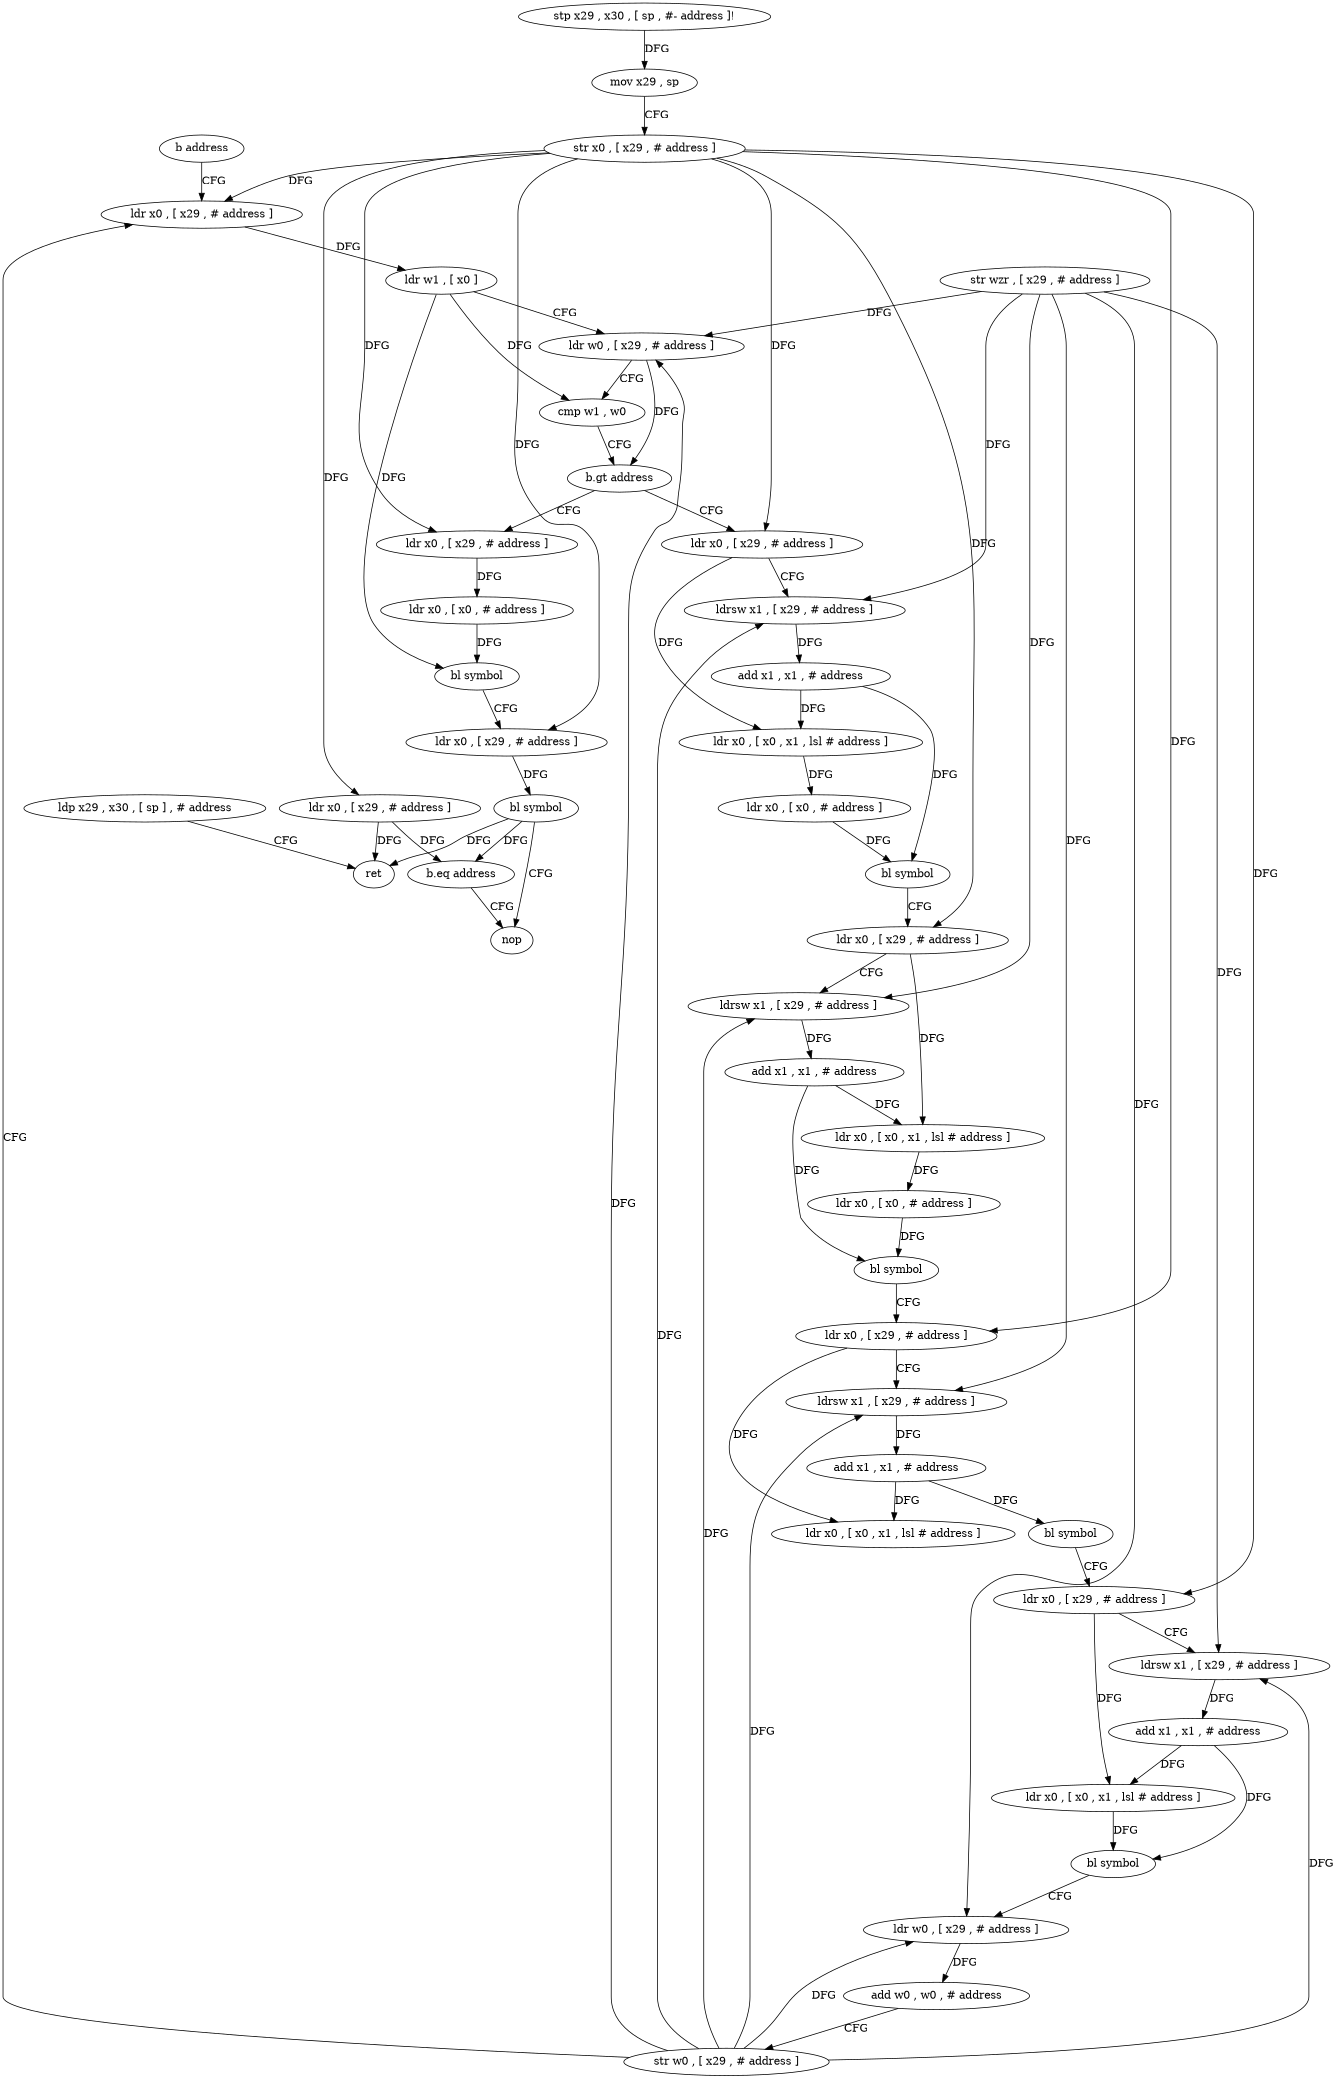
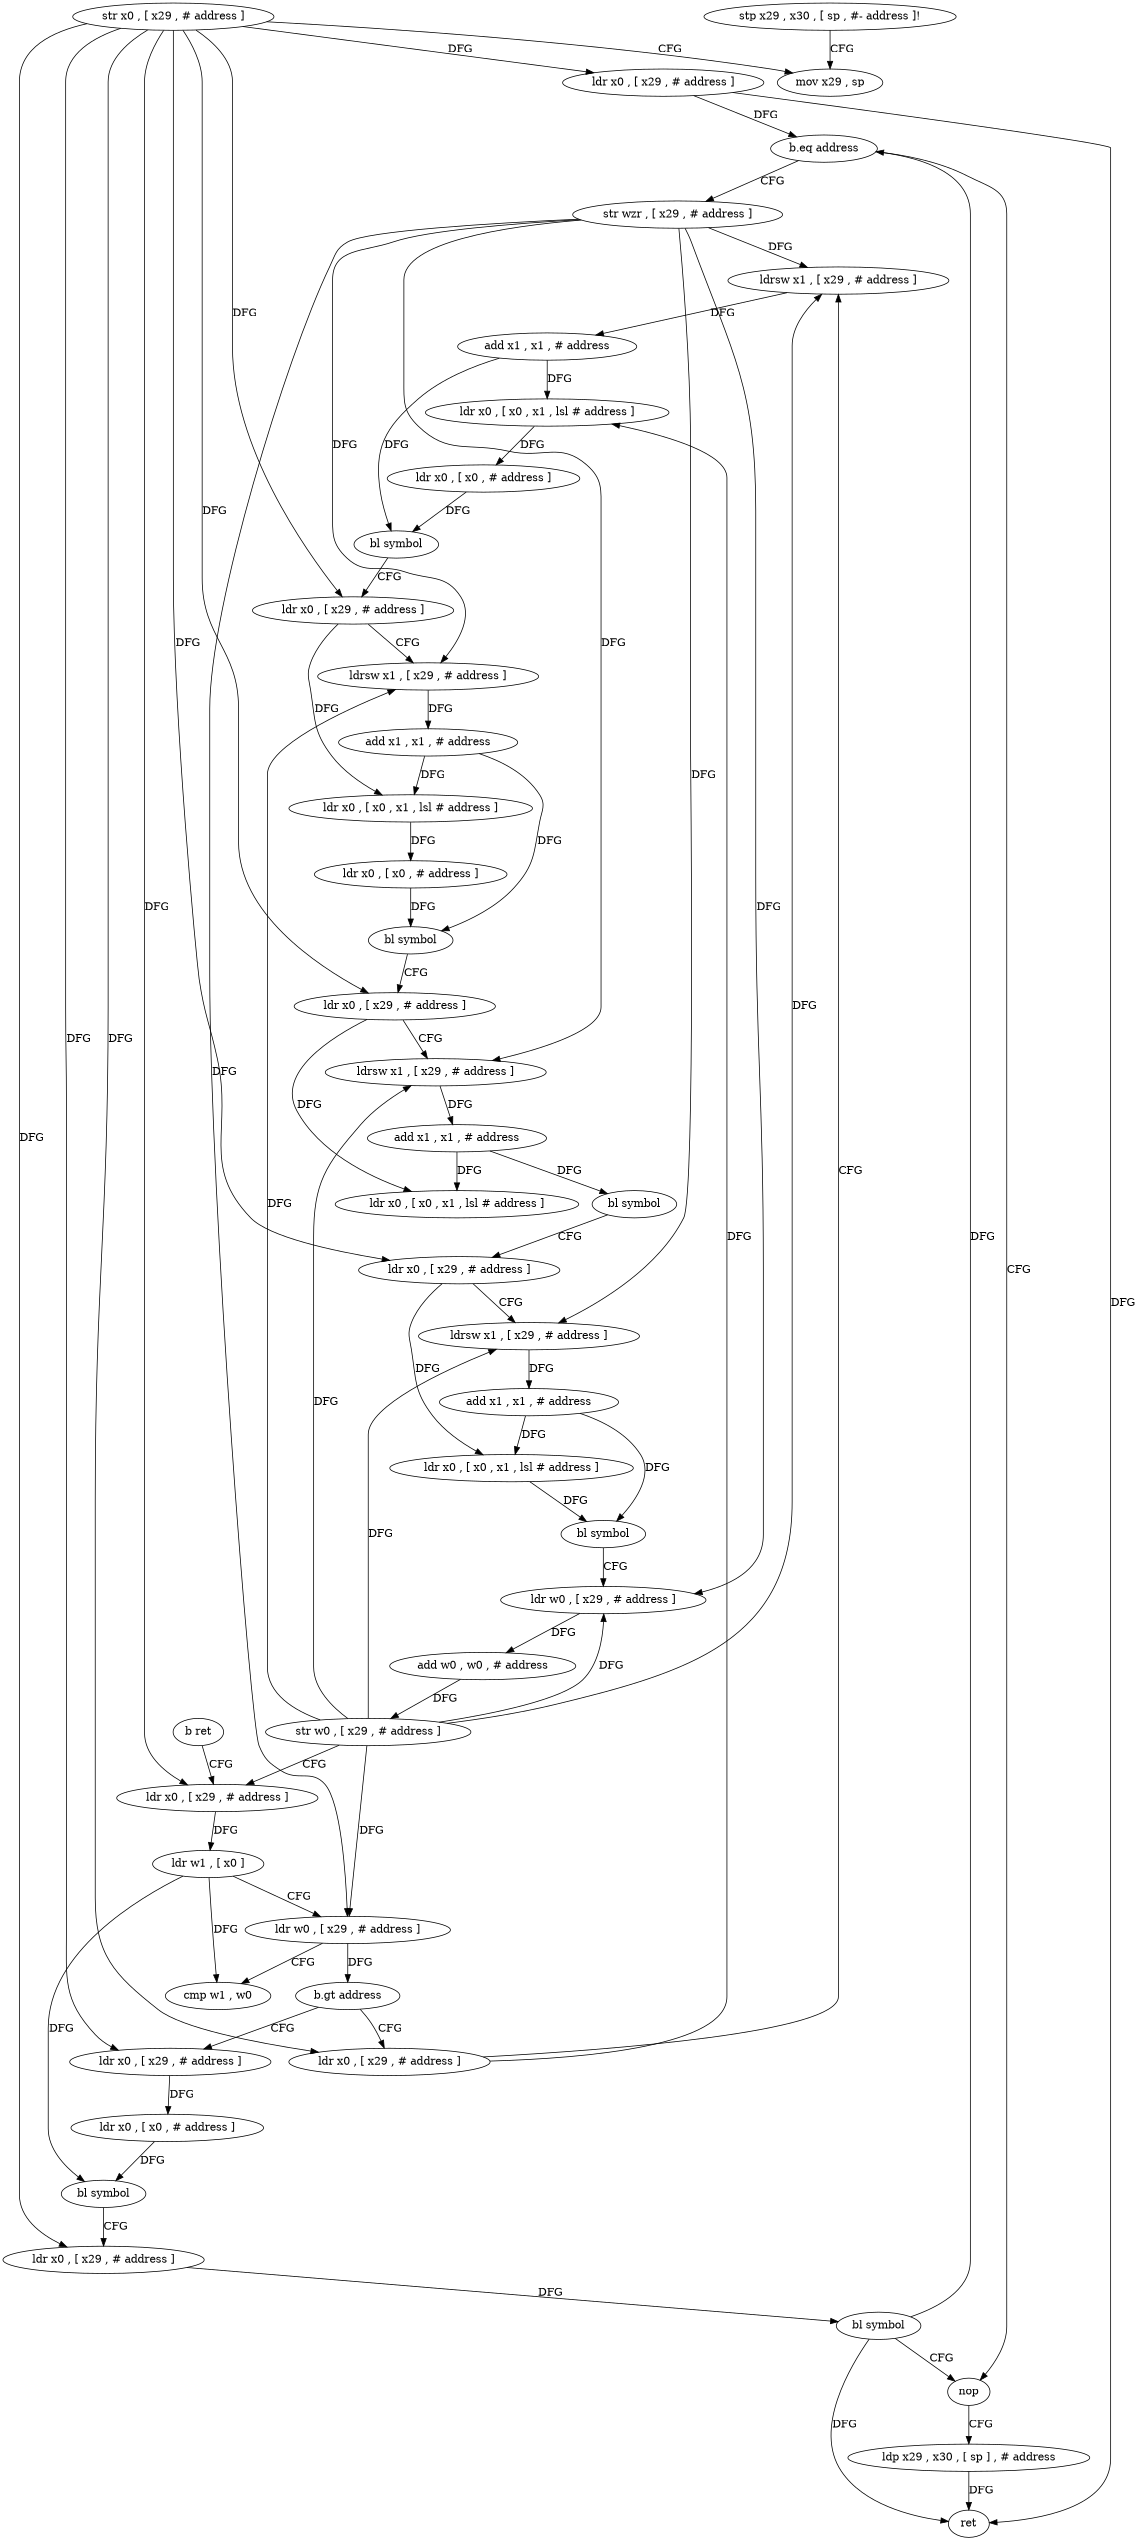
edge "stp x29 , x30 , [ sp , #- address ]!" -> "mov x29 , sp": label "DFG" -> "CFG"
edge "mov x29 , sp" -> "str x0 , [ x29 , # address ]": reversed
node "b address": label "b address" -> "b ret"
edge "b.eq address" -> "str wzr , [ x29 , # address ]": added, label "CFG"
edge "cmp w1 , w0" -> "b.gt address": removed, label "CFG"
edge "ldp x29 , x30 , [ sp ] , # address" -> "ret": label "CFG" -> "DFG"
edge "add w0 , w0 , # address" -> "str w0 , [ x29 , # address ]": label "CFG" -> "DFG"
edge "nop" -> "ldp x29 , x30 , [ sp ] , # address": added, label "CFG"
